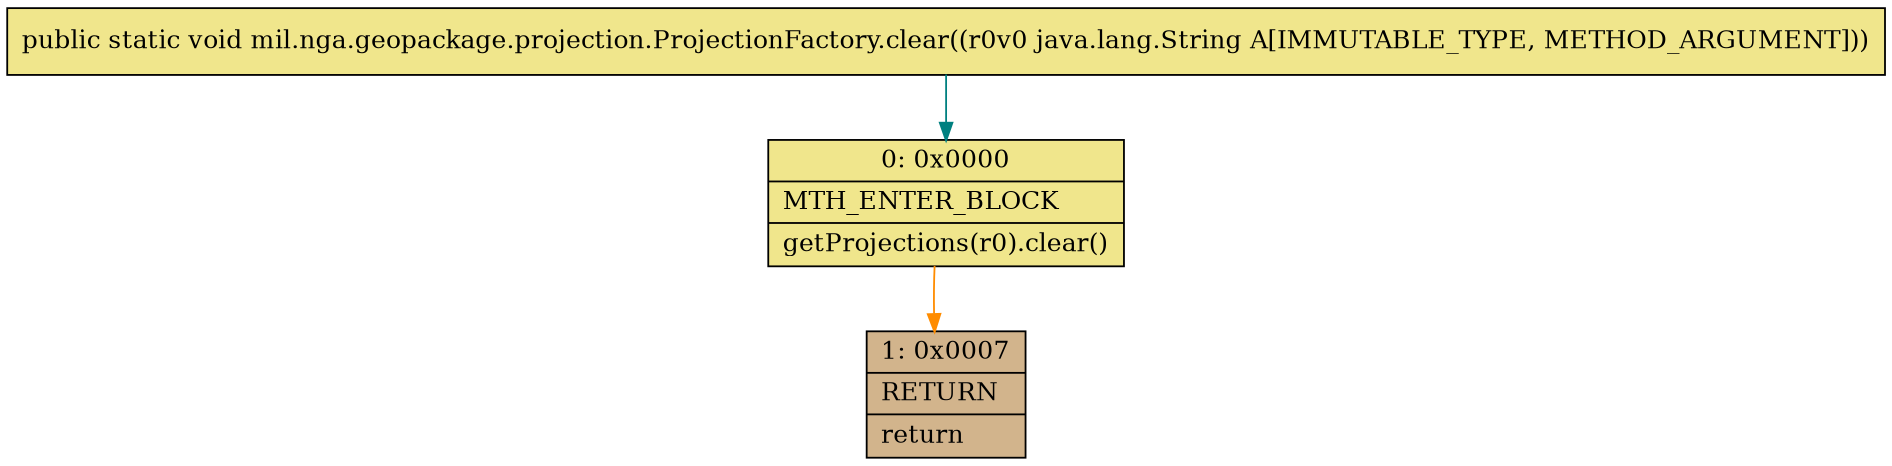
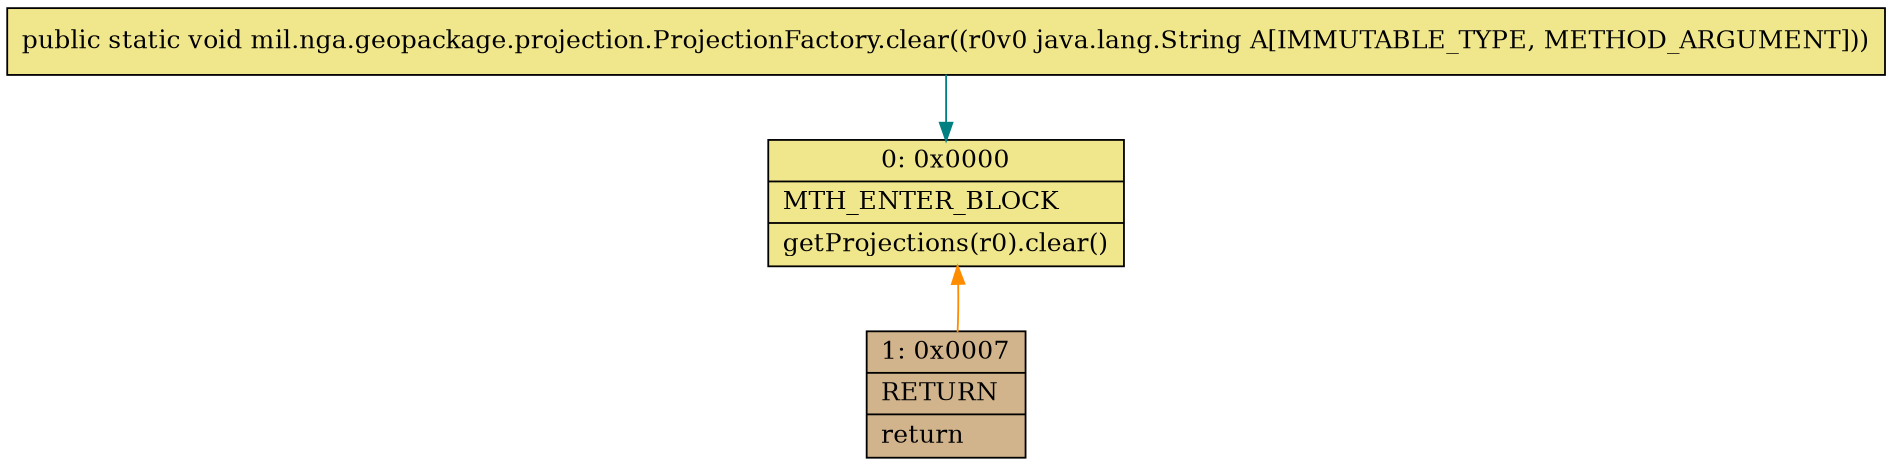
edge "0: 0x0000" -> "1: 0x0007": reversed
